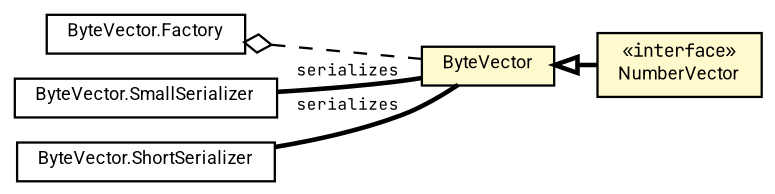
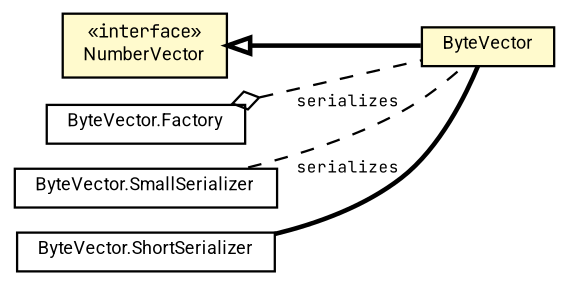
edge "NumberVector" -> "ByteVector": reversed
edge "ByteVector" -- "ByteVector.SmallSerializer": style bold -> dashed
